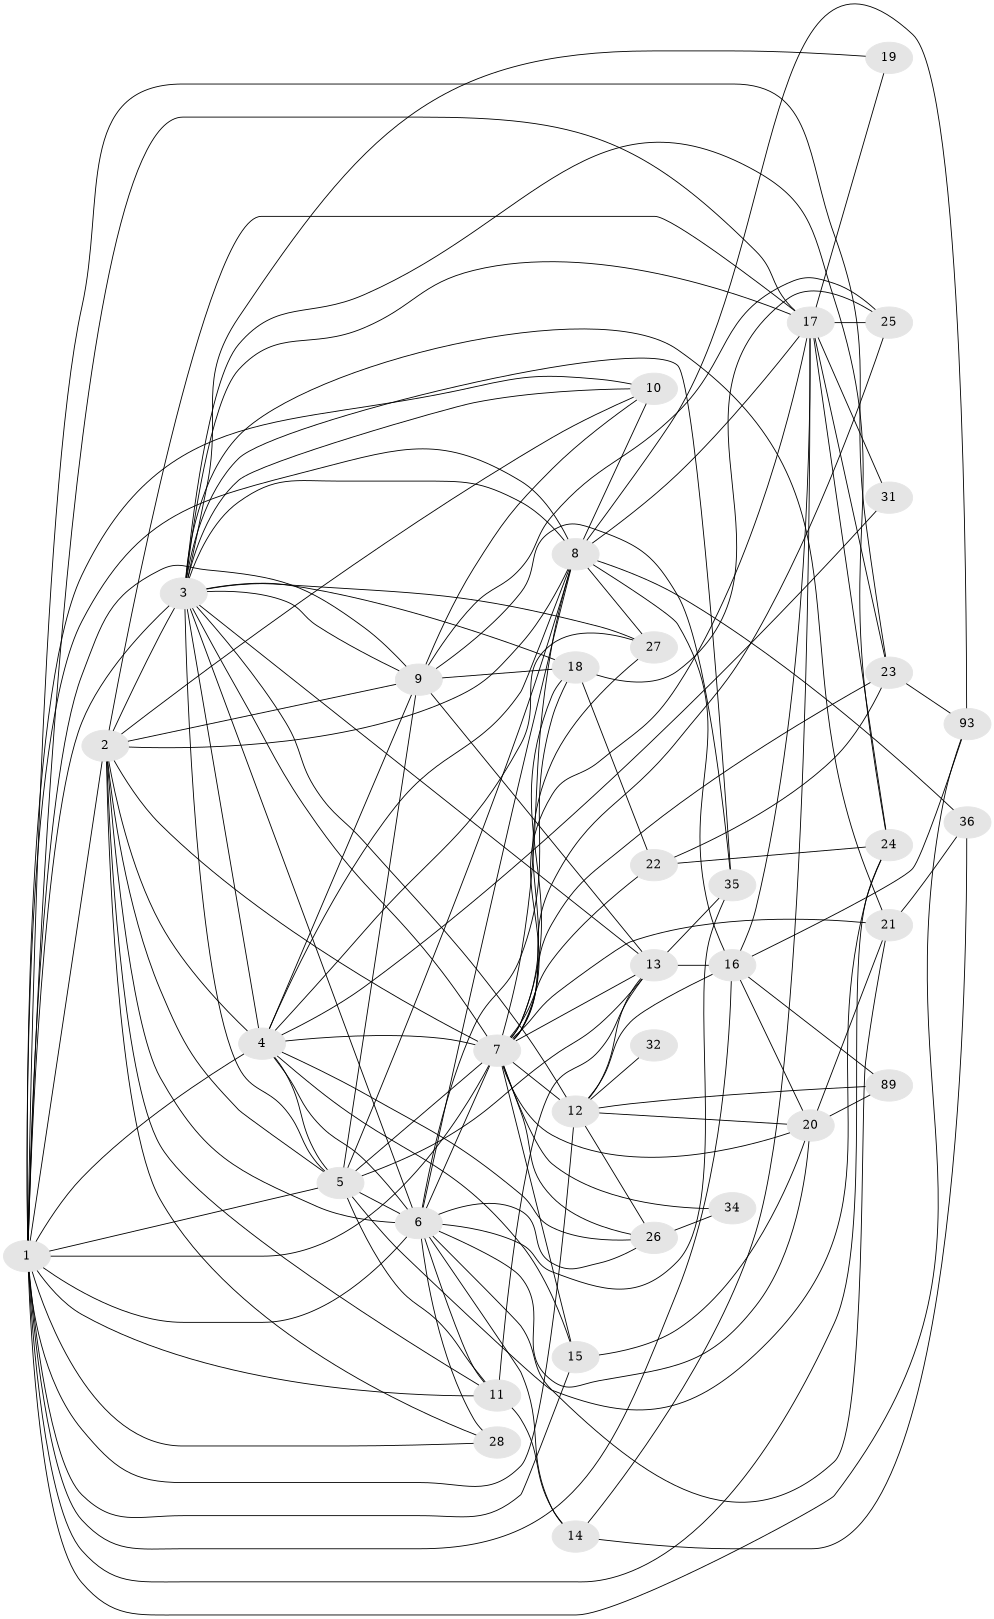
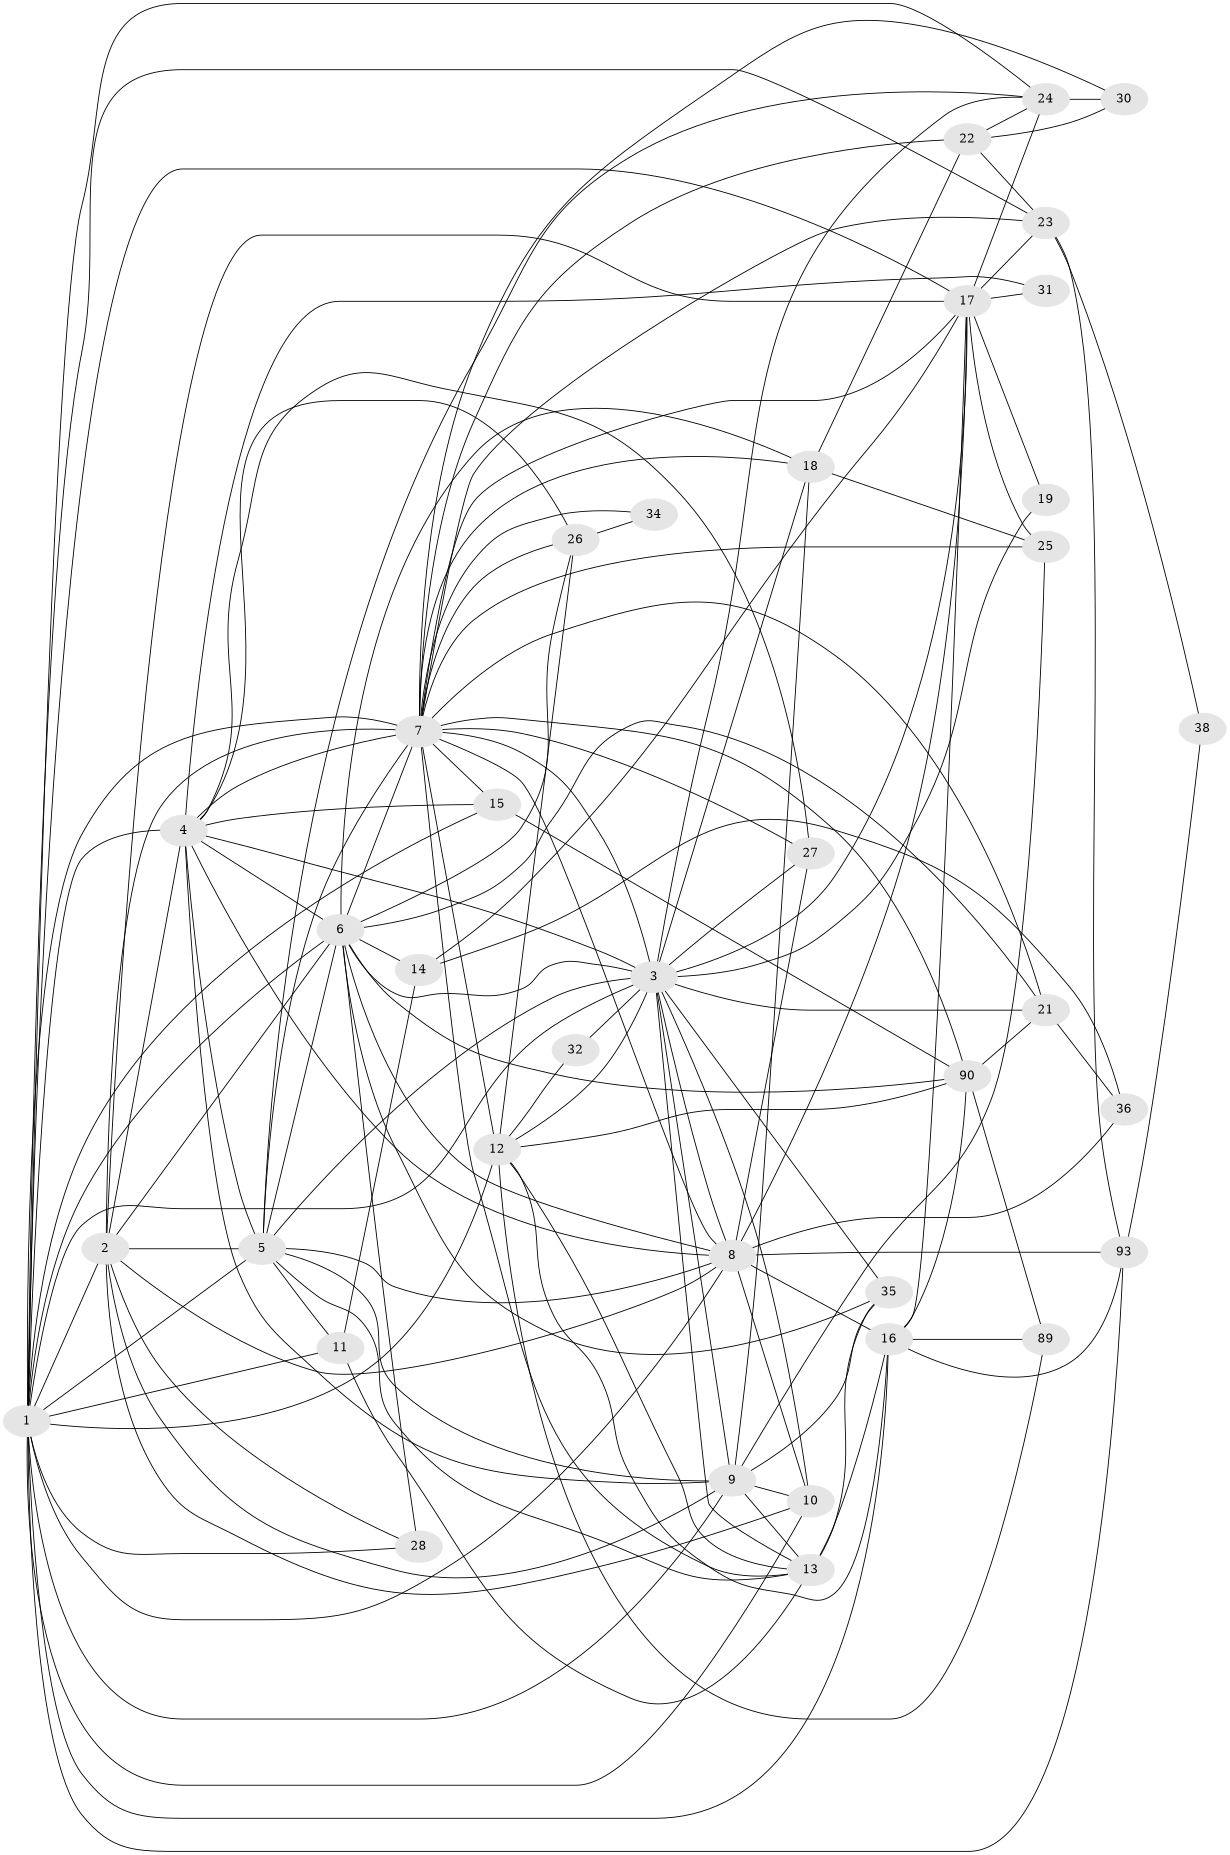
node "30": added
edge "3" -- "2": now "3" -- "32"
node "38": added
node "20": label "20" -> "90"
edge "2" -- "11": removed
edge "6" -- "11": removed
